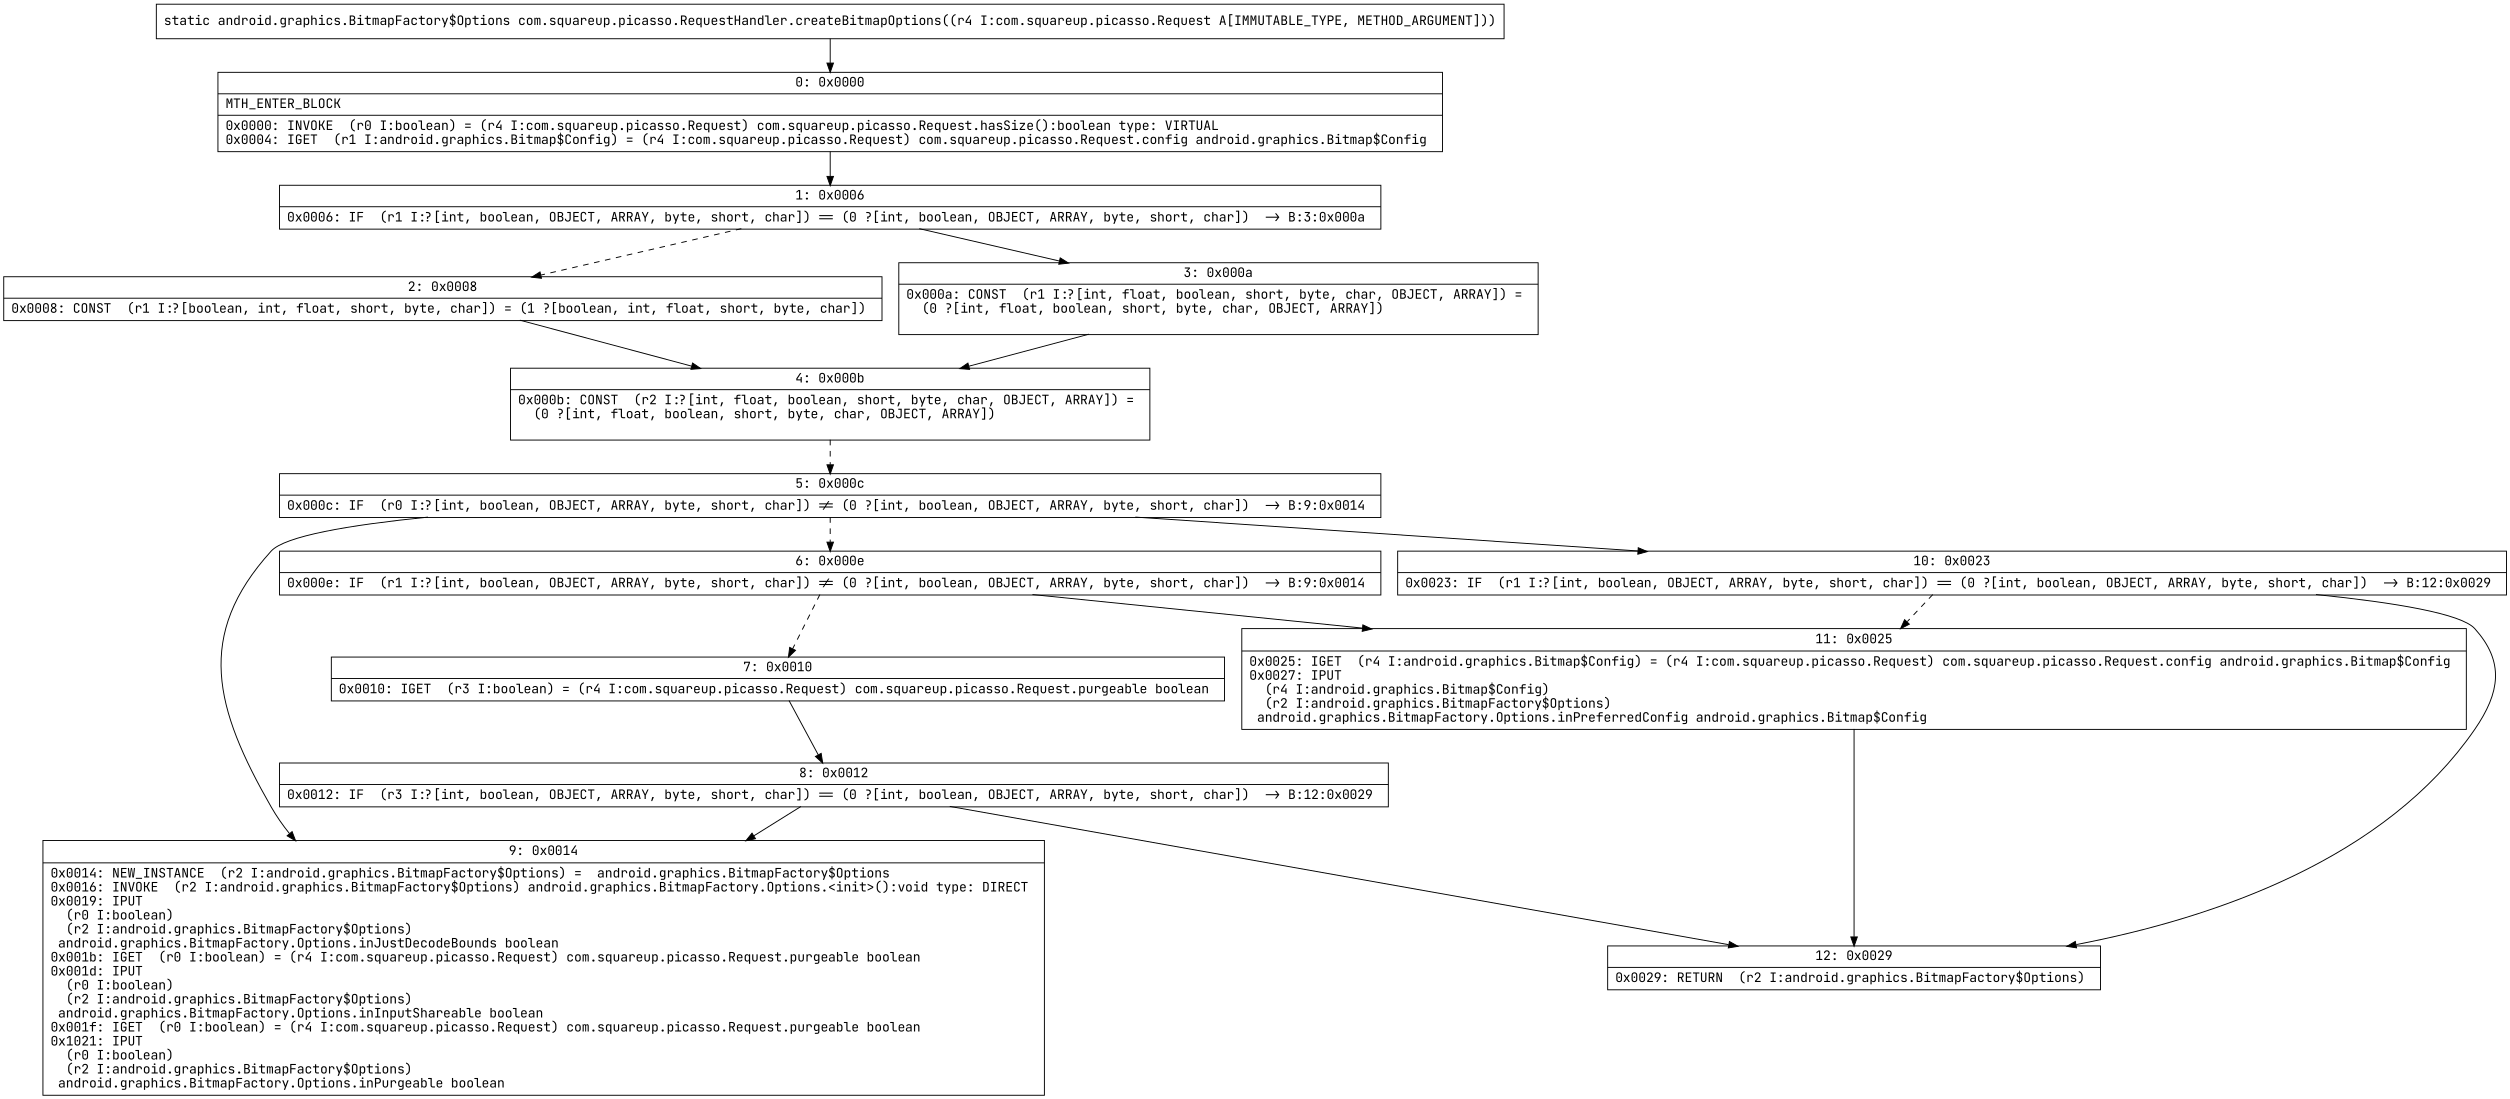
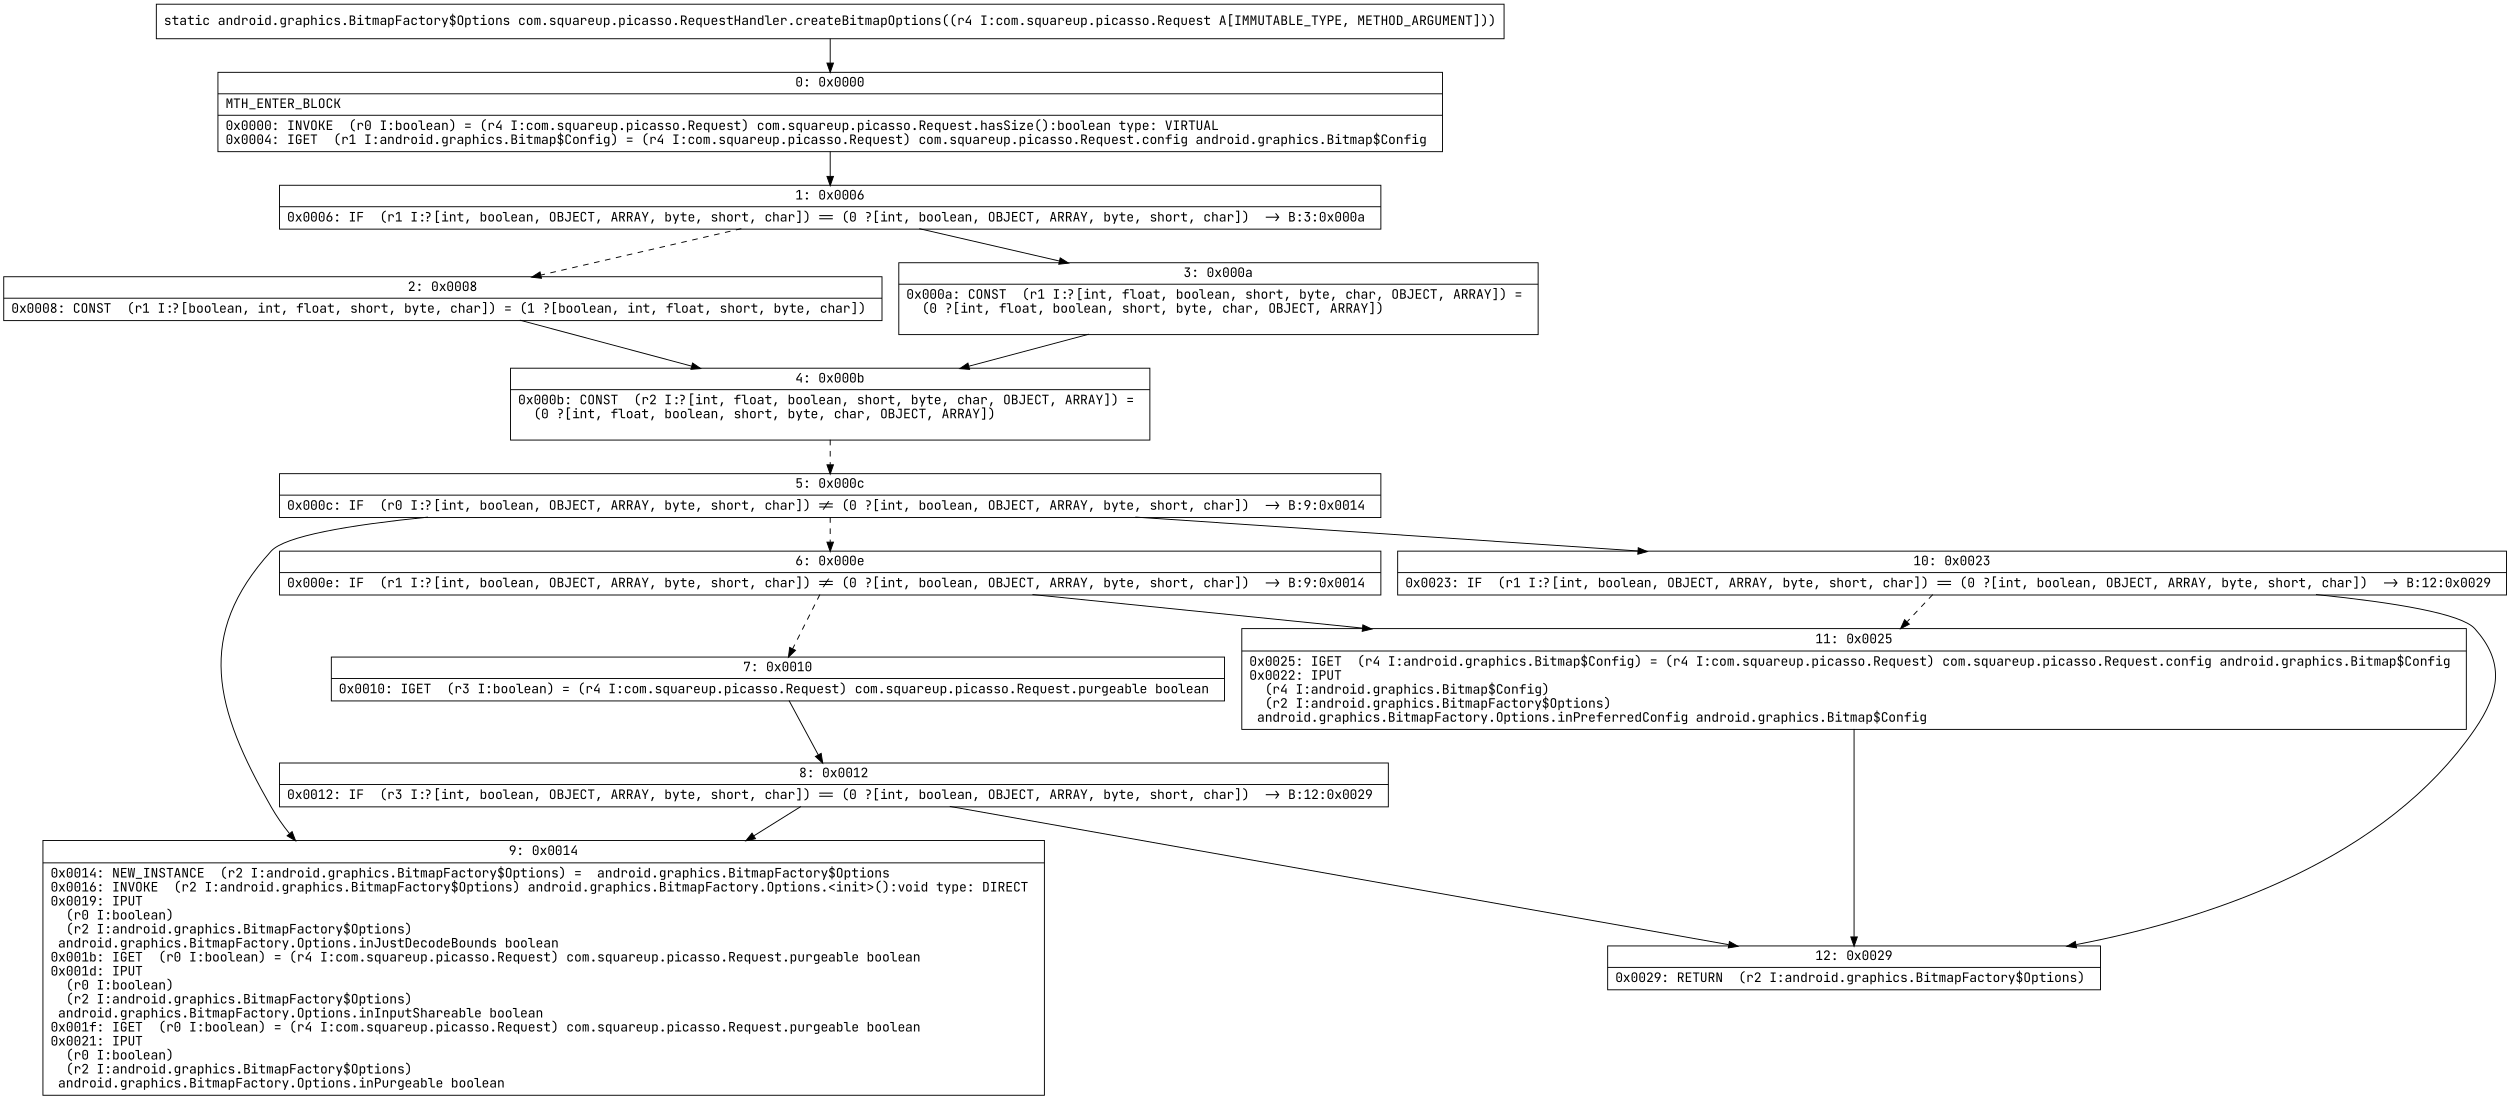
node "11: 0x0025": text "0x0027: IPUT" -> "0x0022: IPUT"
node "9: 0x0014": text "0x1021: IPUT" -> "0x0021: IPUT"
